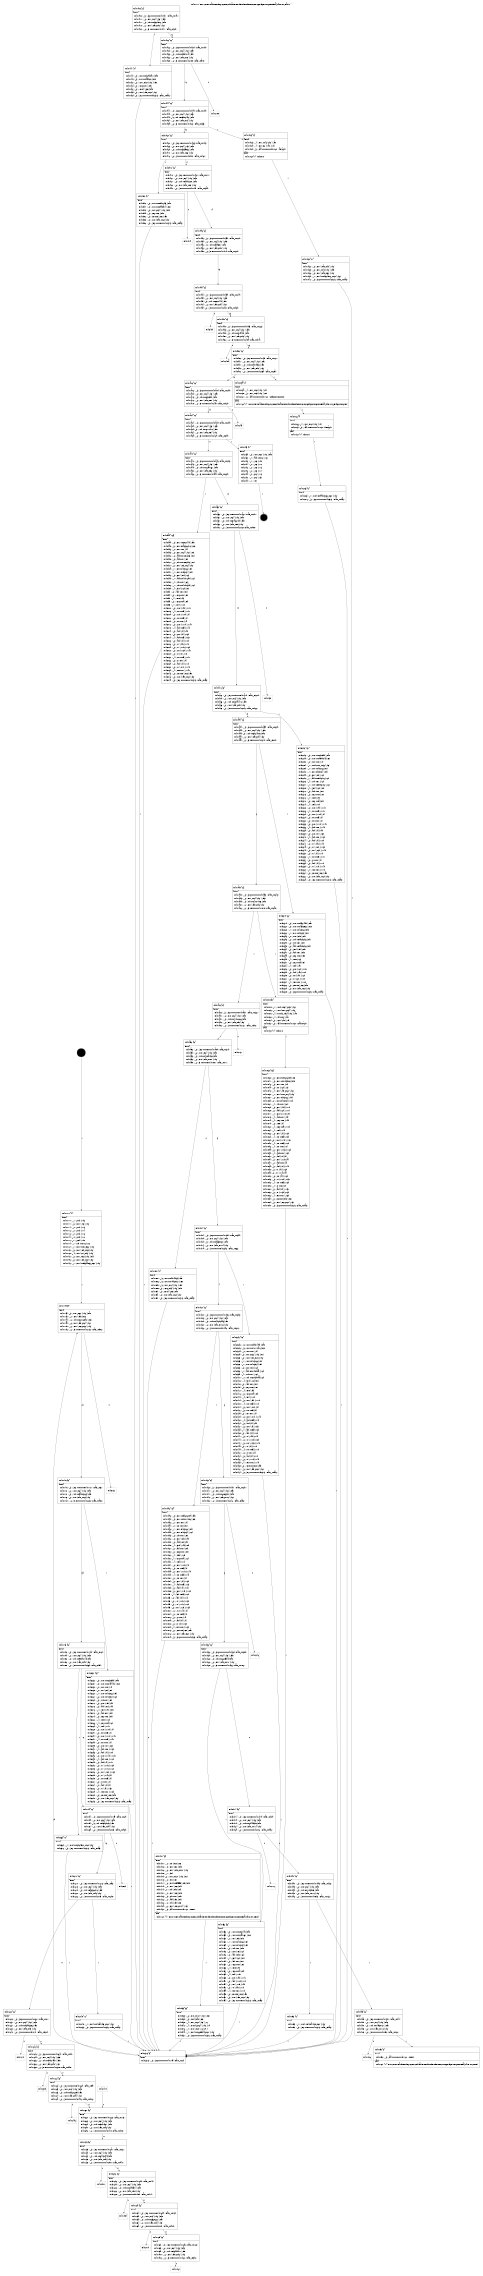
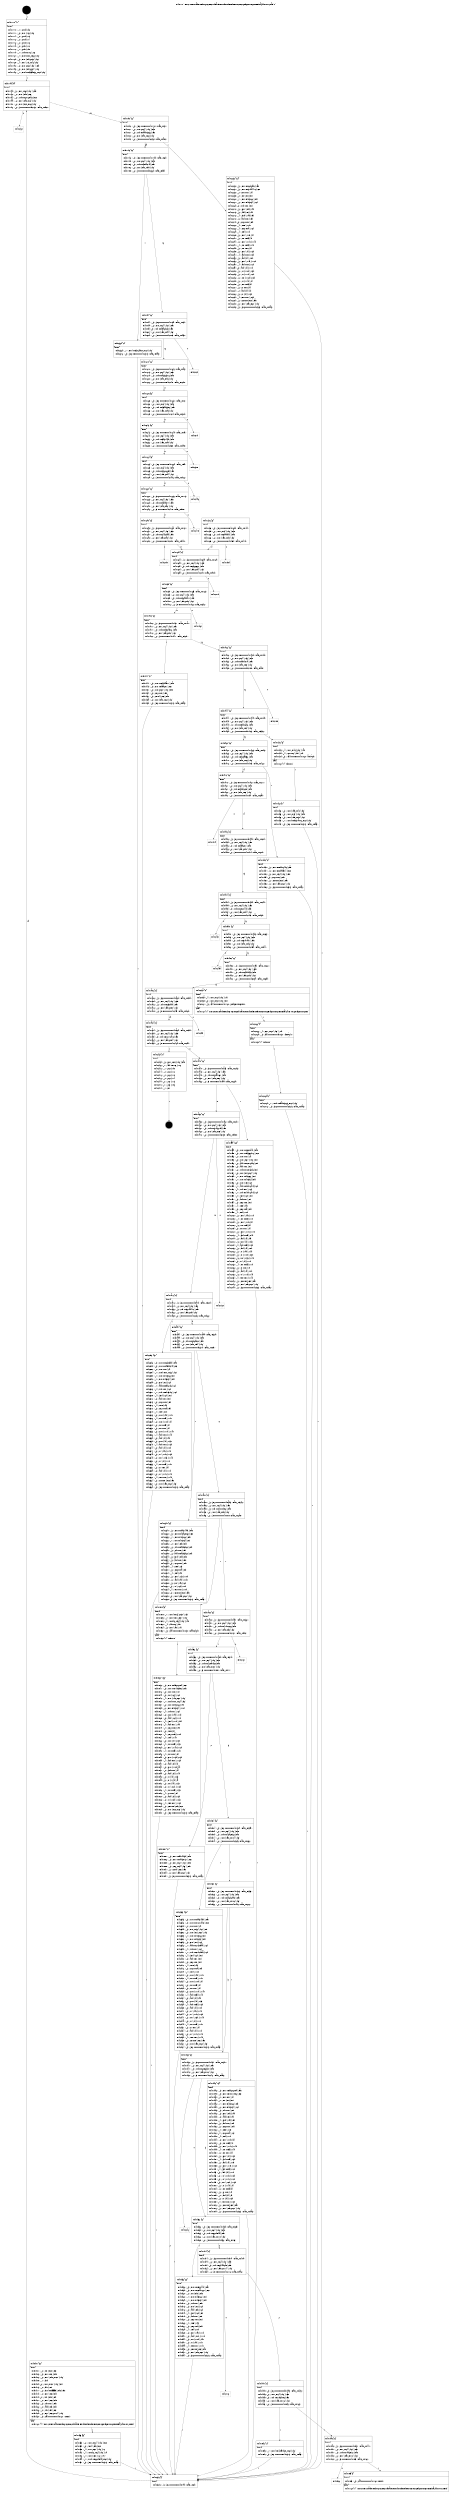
edge "0x4018f0 [28]" -> "0x40190c [28]": added, label "17"
node "0x40204e [12]": removed
edge "0x40247e" -> "0x401880 [28]": reversed
edge "0x40189c [28]" -> "0x4018b8 [28]": now "0x40189c [28]" -> "0x4018d4 [28]"
